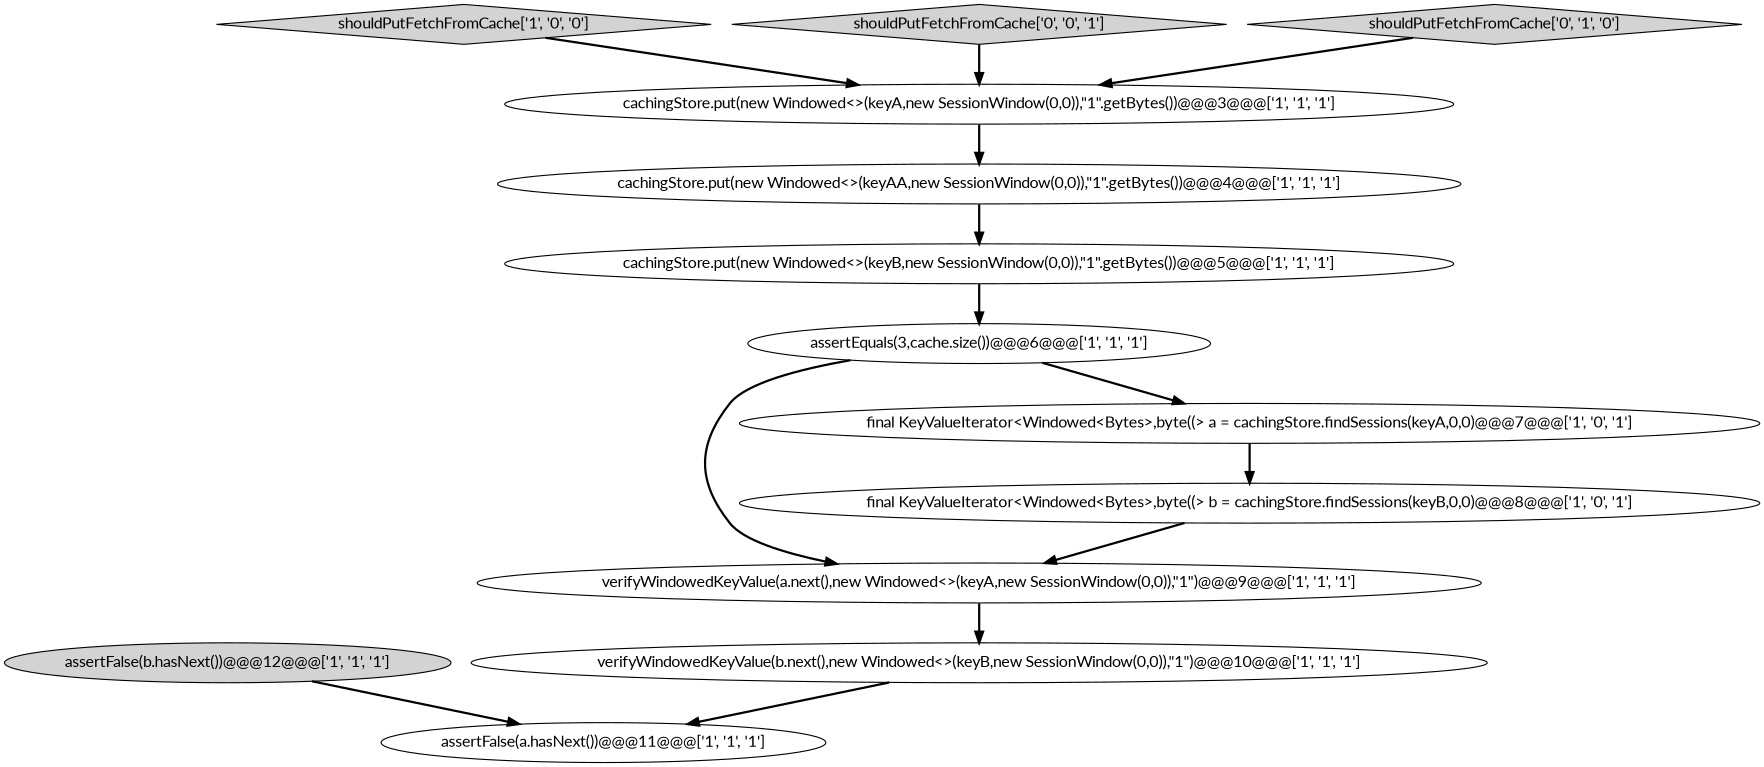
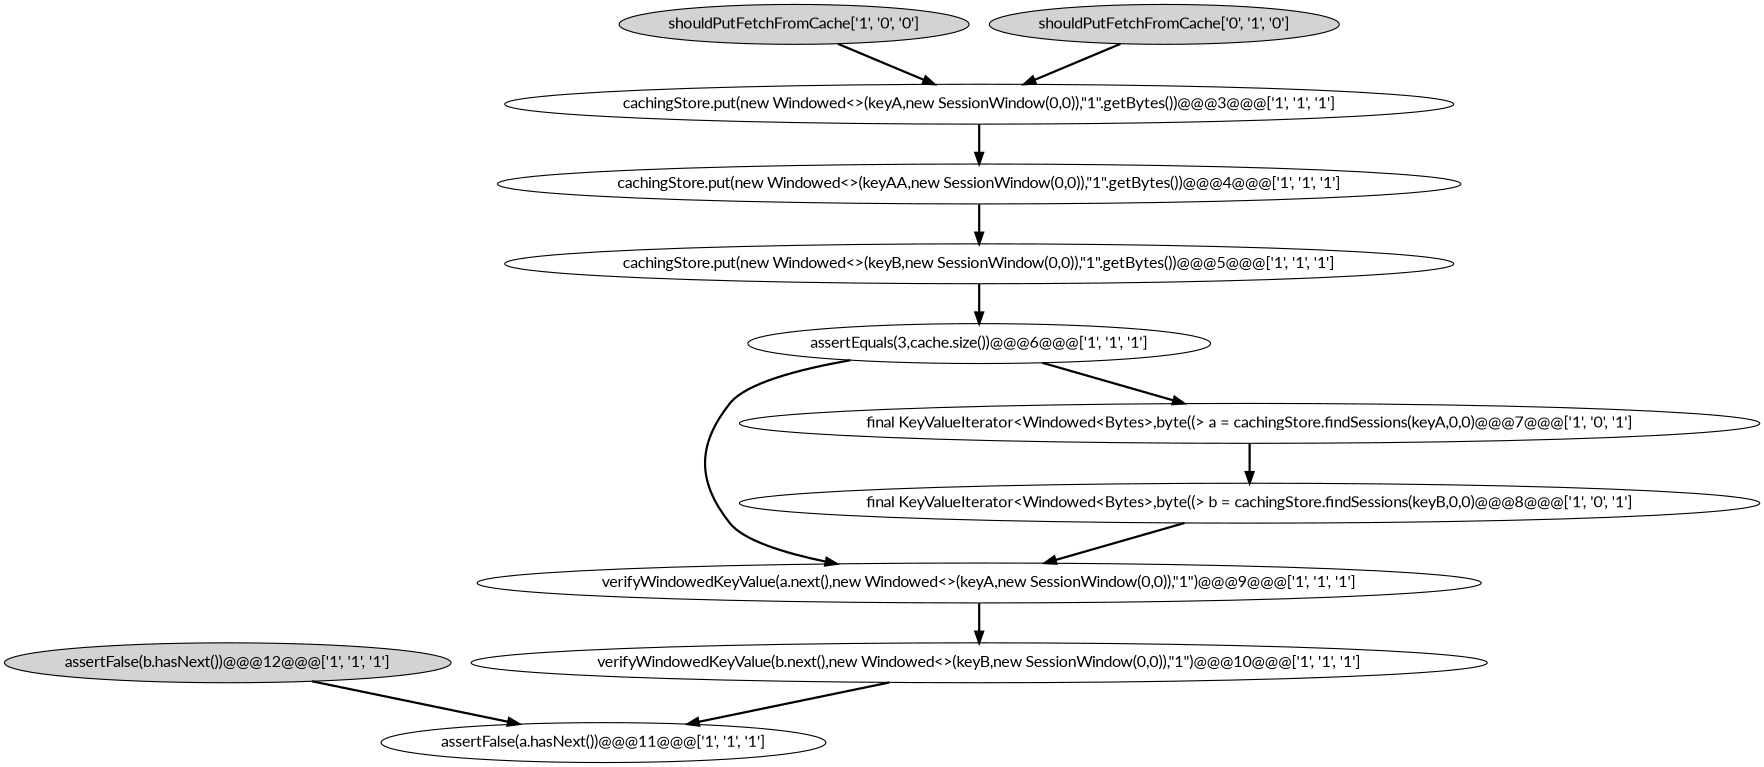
node "shouldPutFetchFromCache['1', '0', '0']": shape diamond -> ellipse
node "shouldPutFetchFromCache['0', '0', '1']": removed
node "shouldPutFetchFromCache['0', '1', '0']": shape diamond -> ellipse
